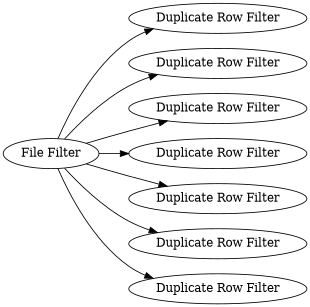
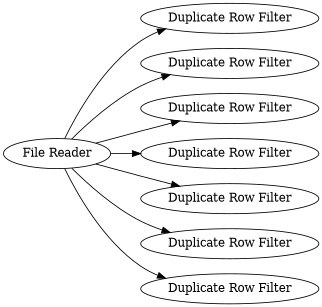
node "File Filter": label "File Filter" -> "File Reader"
